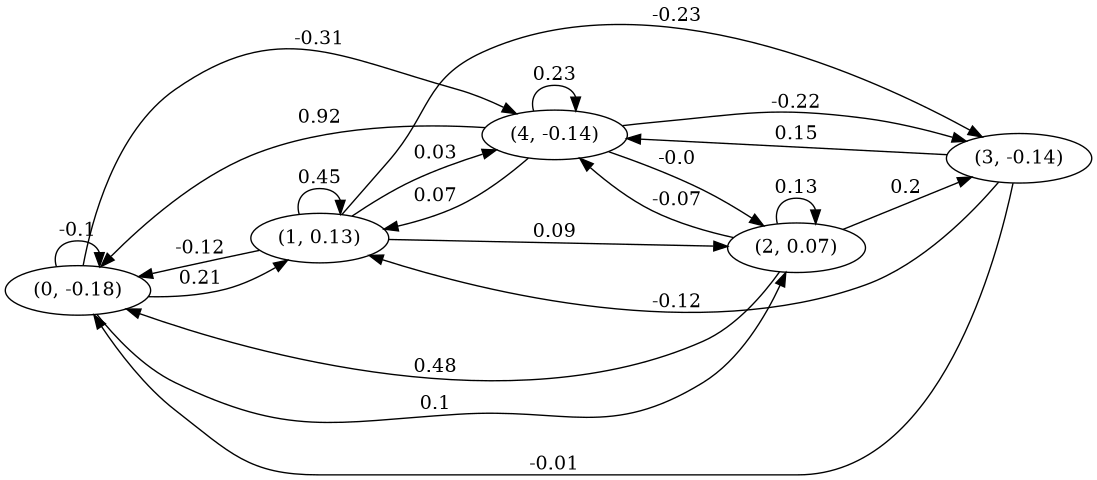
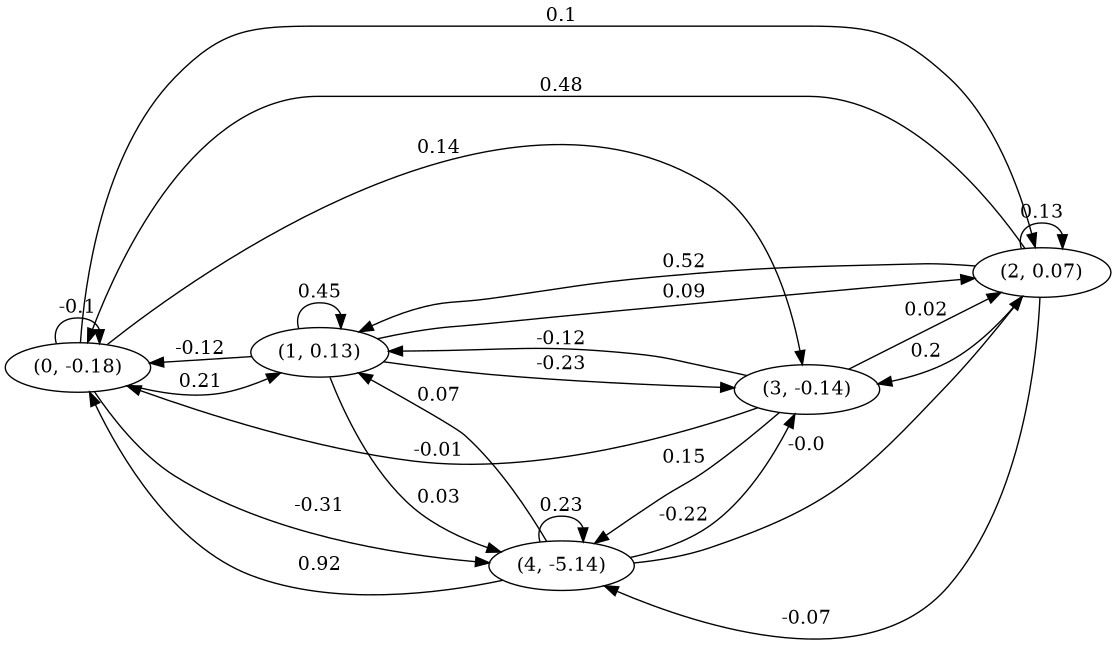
node "(4, -0.14)": label "(4, -0.14)" -> "(4, -5.14)"
edge "(0, -0.18)" -> "(3, -0.14)": added, label "0.14"
edge "(2, 0.07)" -> "(1, 0.13)": added, label "0.52"
edge "(3, -0.14)" -> "(2, 0.07)": added, label "0.02"
